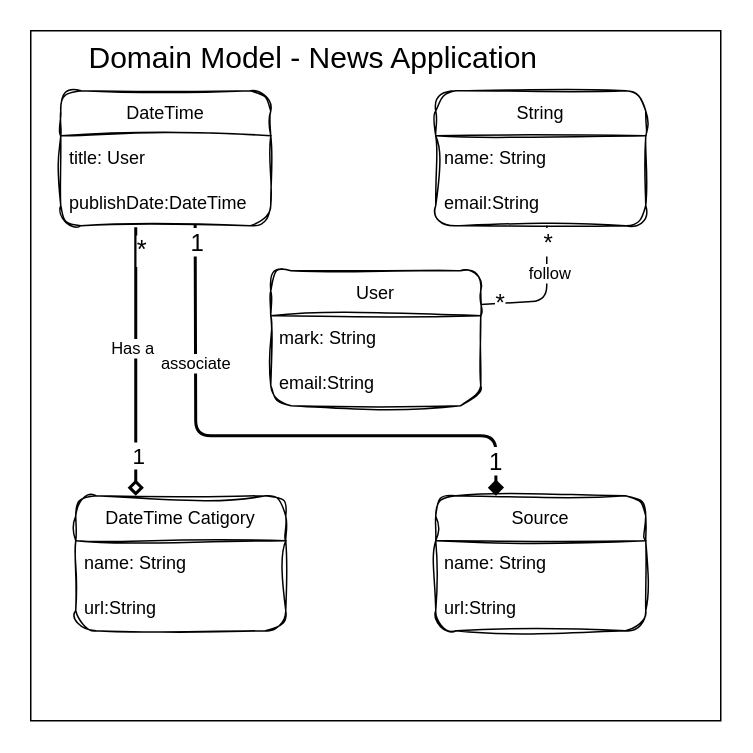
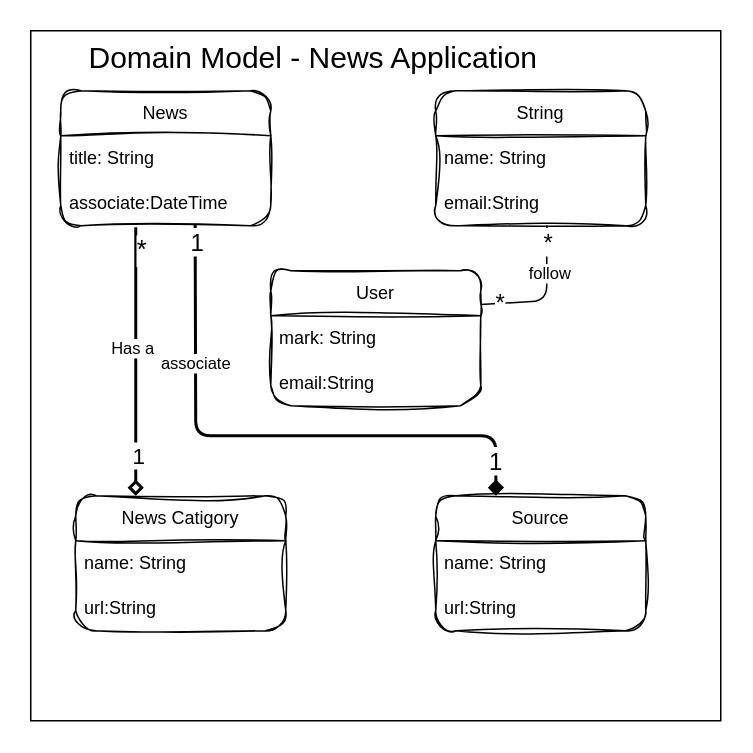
node "DateTime": label "DateTime" -> "News"
node "title: User": label "title: User" -> "title: String"
node "publishDate:DateTime": label "publishDate:DateTime" -> "associate:DateTime"
node "DateTime Catigory": label "DateTime Catigory" -> "News Catigory"
